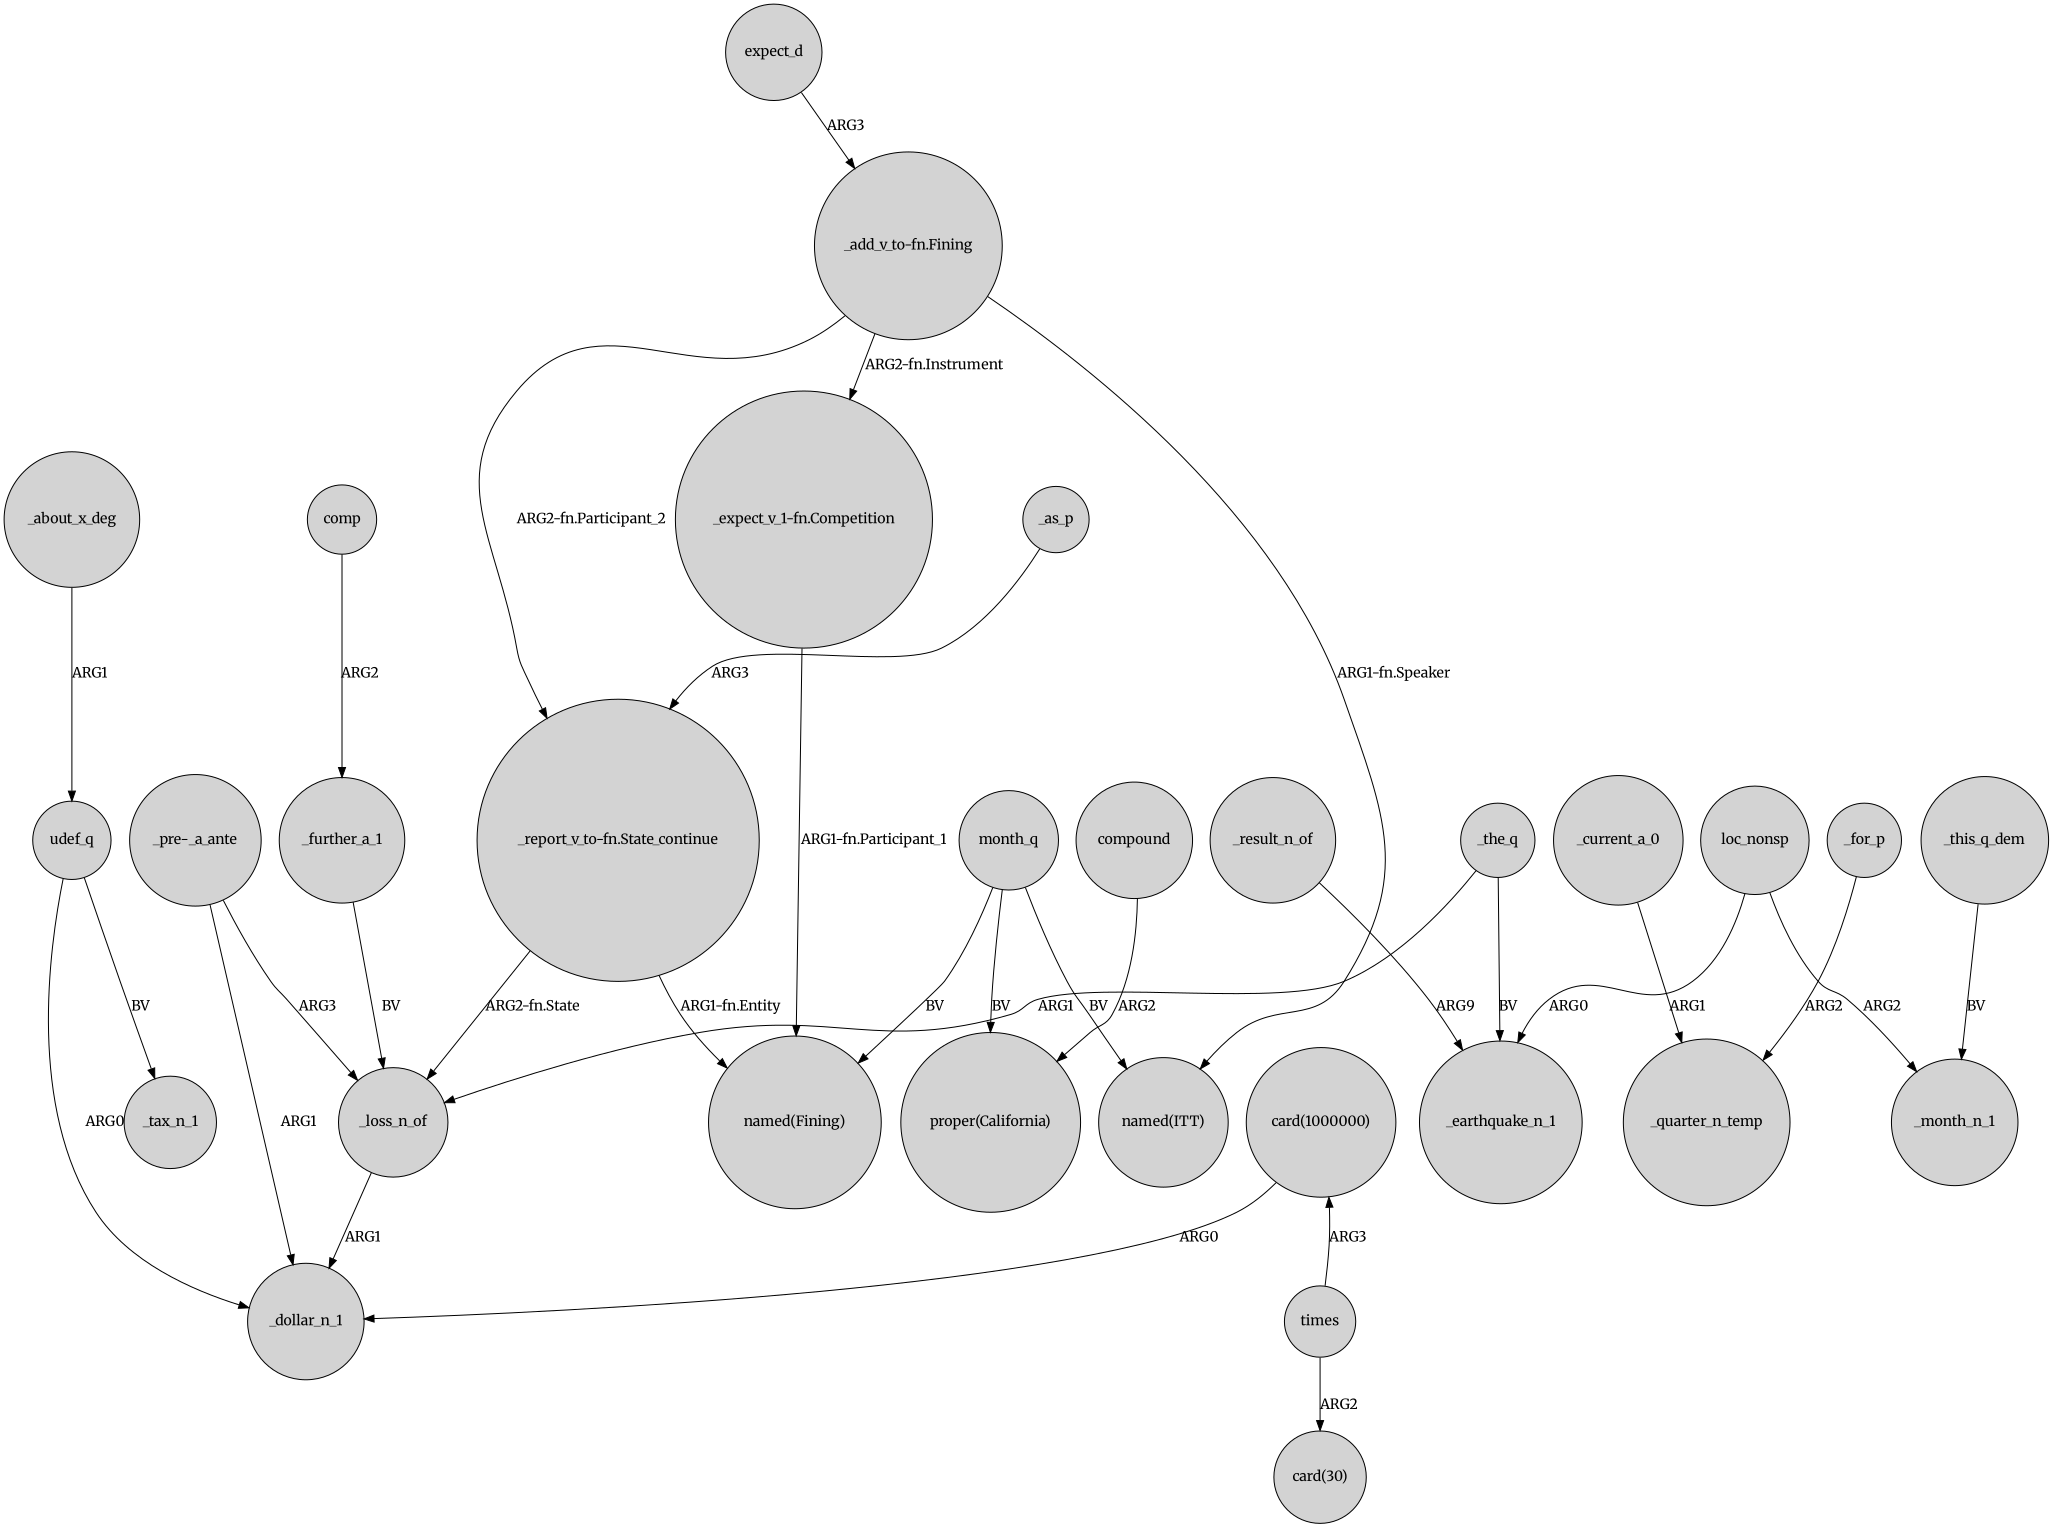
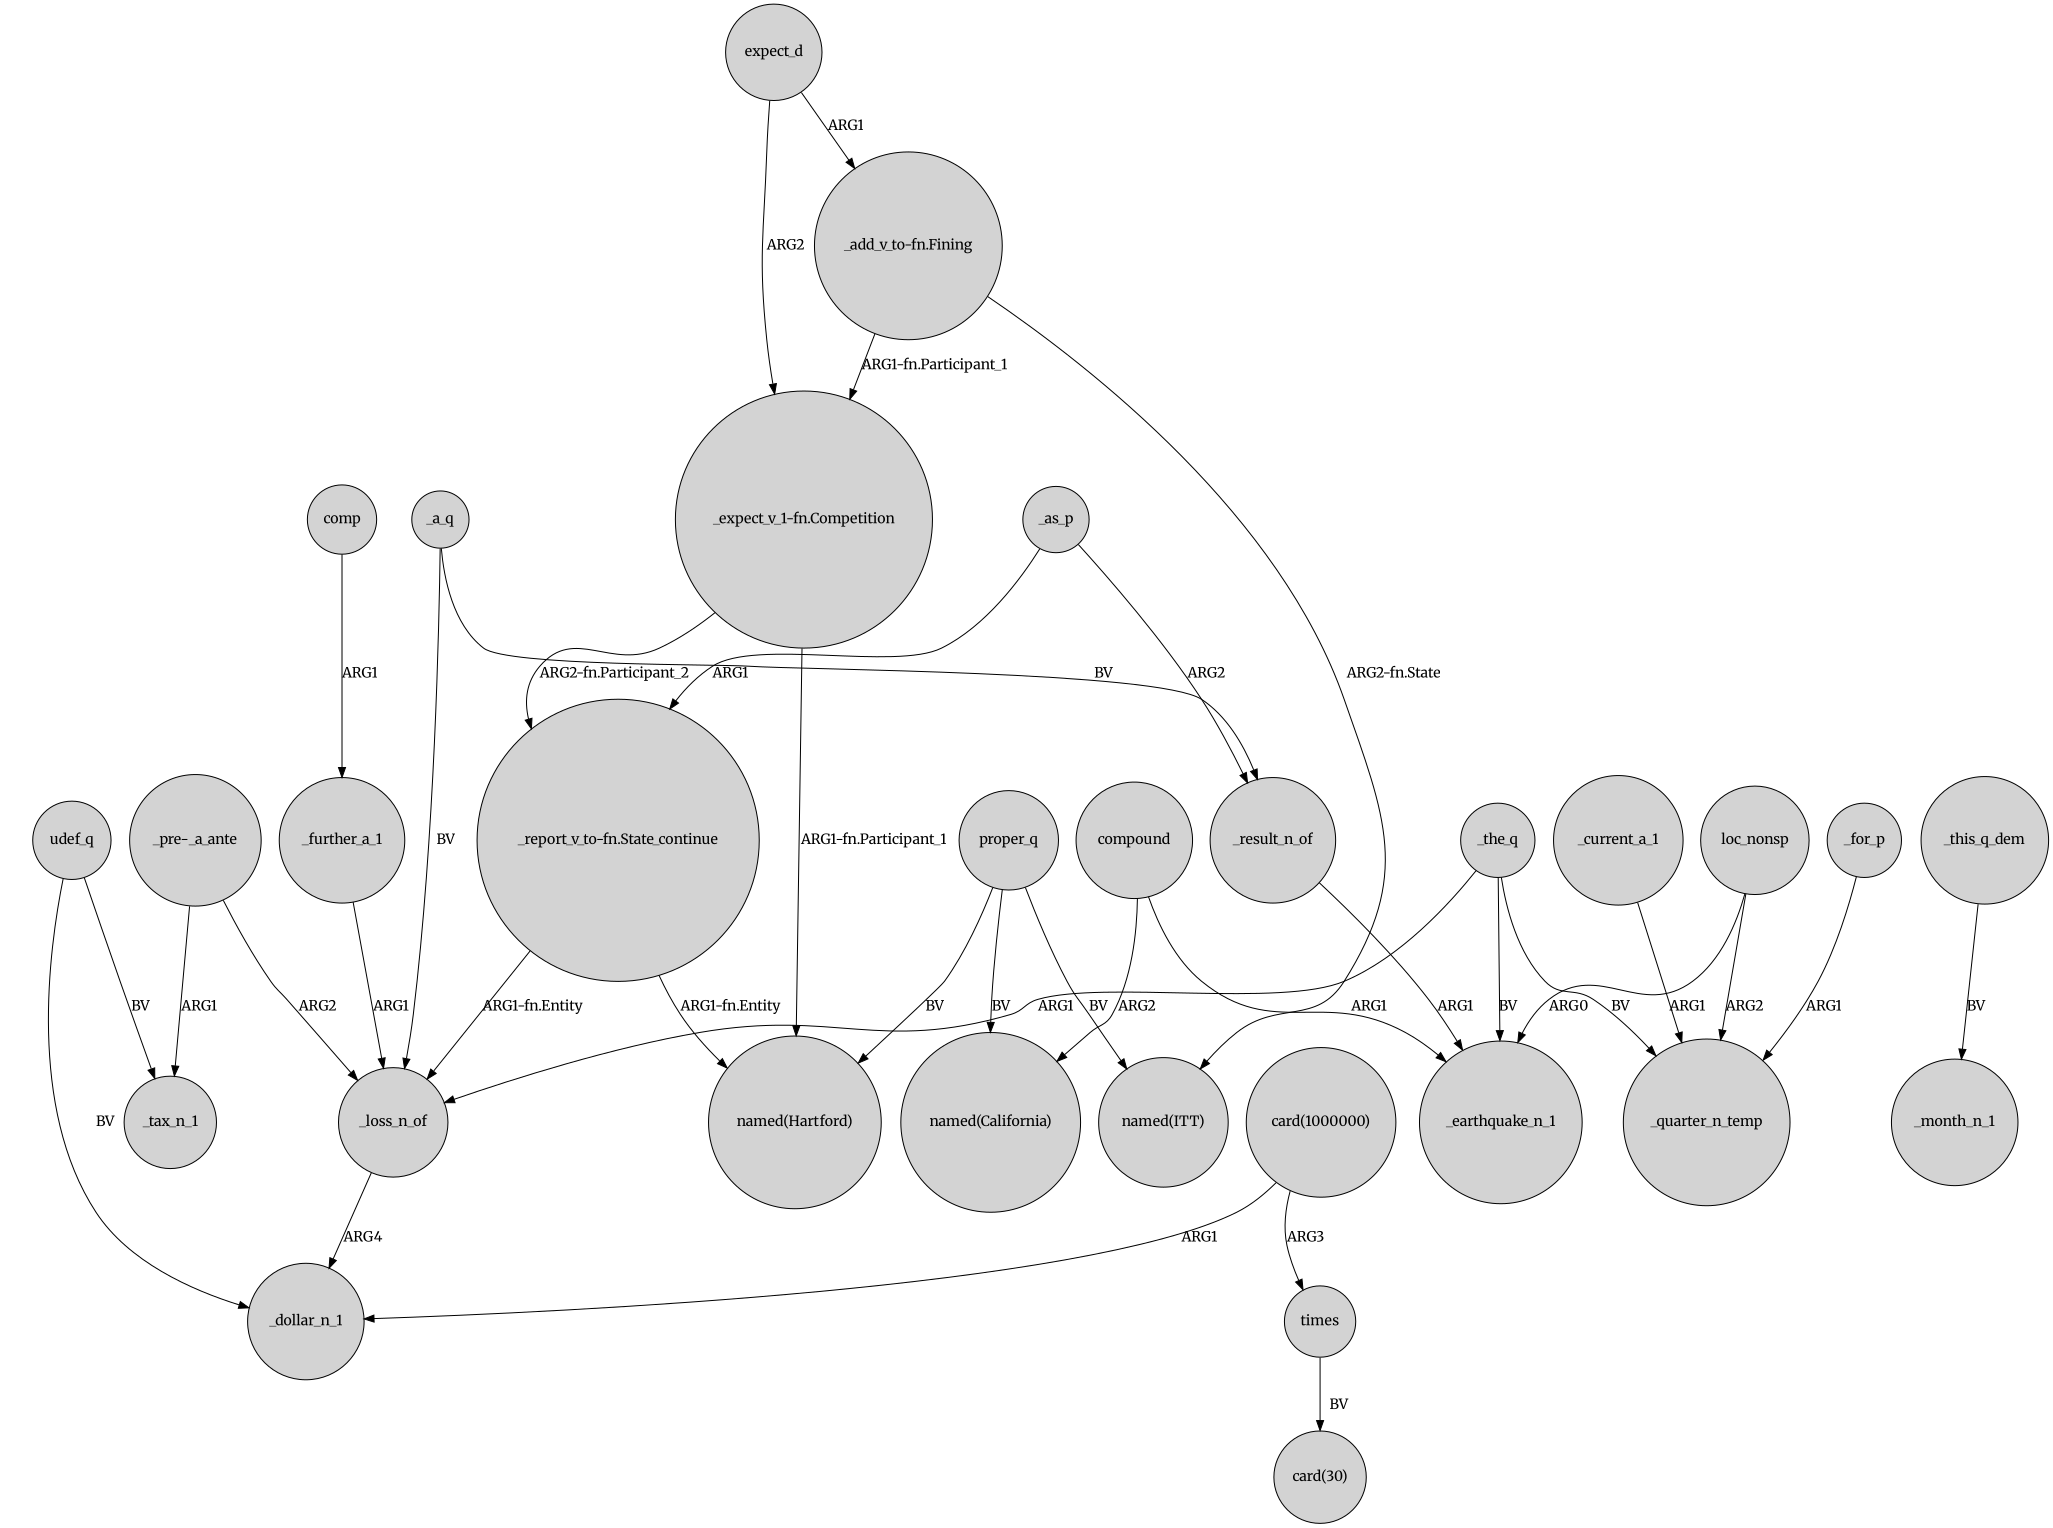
edge "expect_d" -> "_add_v_to-fn.Fining": label "ARG3" -> "ARG1"
edge "expect_d" -> "_expect_v_1-fn.Competition": added, label "ARG2"
edge "_add_v_to-fn.Fining" -> "_expect_v_1-fn.Competition": label "ARG2-fn.Instrument" -> "ARG1-fn.Participant_1"
edge "_add_v_to-fn.Fining" -> "_report_v_to-fn.State_continue": now "_expect_v_1-fn.Competition" -> "_report_v_to-fn.State_continue"
node "_about_x_deg": removed
node "_a_q": added
edge "_as_p" -> "_result_n_of": added, label "ARG2"
edge "comp" -> "_further_a_1": label "ARG2" -> "ARG1"
edge "_as_p" -> "_report_v_to-fn.State_continue": label "ARG3" -> "ARG1"
edge "_add_v_to-fn.Fining" -> "named(ITT)": label "ARG1-fn.Speaker" -> "ARG2-fn.State"
node "month_q": label "month_q" -> "proper_q"
node "_current_a_0": label "_current_a_0" -> "_current_a_1"
edge "_the_q" -> "_quarter_n_temp": added, label "BV"
edge "loc_nonsp" -> "_month_n_1": now "loc_nonsp" -> "_quarter_n_temp"
edge "_pre-_a_ante" -> "_loss_n_of": label "ARG3" -> "ARG2"
edge "_further_a_1" -> "_loss_n_of": label "BV" -> "ARG1"
edge "_report_v_to-fn.State_continue" -> "_loss_n_of": label "ARG2-fn.State" -> "ARG1-fn.Entity"
edge "_result_n_of" -> "_earthquake_n_1": label "ARG9" -> "ARG1"
edge "_for_p" -> "_quarter_n_temp": label "ARG2" -> "ARG1"
edge "compound" -> "_earthquake_n_1": added, label "ARG1"
edge "_pre-_a_ante" -> "_dollar_n_1": now "_pre-_a_ante" -> "_tax_n_1"
edge "udef_q" -> "_dollar_n_1": label "ARG0" -> "BV"
node "named(Fining)": label "named(Fining)" -> "named(Hartford)"
node "proper(California)": label "proper(California)" -> "named(California)"
edge "_loss_n_of" -> "_dollar_n_1": label "ARG1" -> "ARG4"
edge "card(1000000)" -> "_dollar_n_1": label "ARG0" -> "ARG1"
edge "times" -> "card(1000000)": reversed
edge "times" -> "card(30)": label "ARG2" -> "BV"
